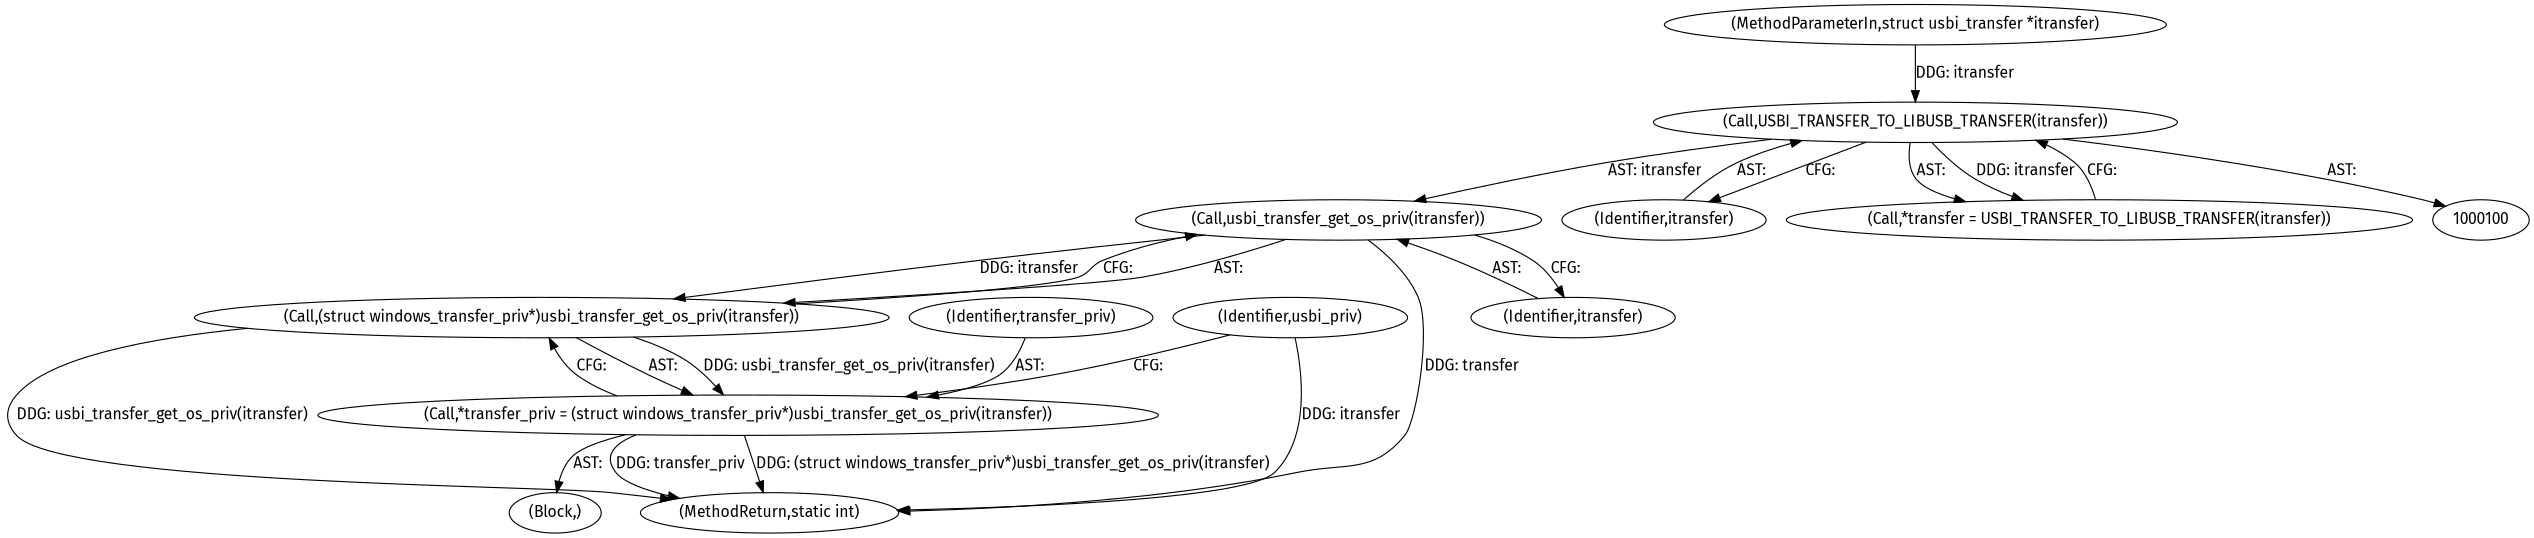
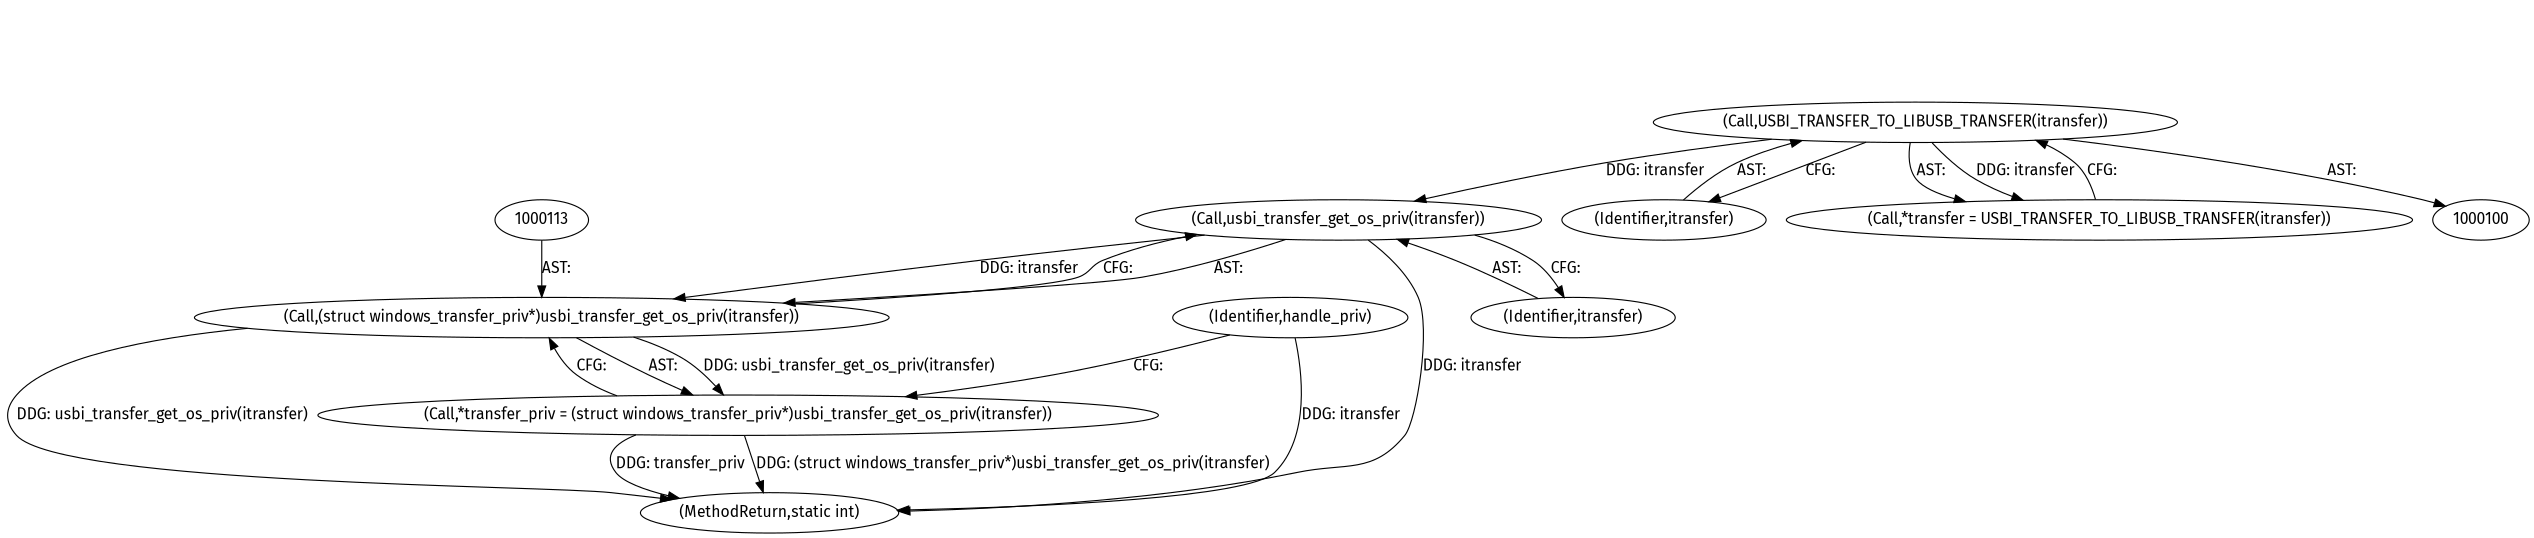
node "(MethodParameterIn,struct usbi_transfer *itransfer)": removed
edge "(Call,USBI_TRANSFER_TO_LIBUSB_TRANSFER(itransfer))" -> "(Call,usbi_transfer_get_os_priv(itransfer))": label "AST: itransfer" -> "DDG: itransfer"
node "1000113": added
node "(Identifier,transfer_priv)": removed
node "(Identifier,usbi_priv)": label "(Identifier,usbi_priv)" -> "(Identifier,handle_priv)"
edge "(Call,usbi_transfer_get_os_priv(itransfer))" -> "(MethodReturn,static int)": label "DDG: transfer" -> "DDG: itransfer"
node "(Block,)": removed
